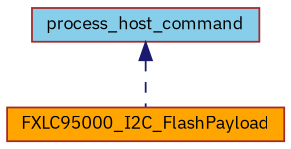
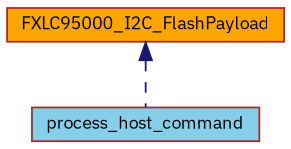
edge "FXLC95000_I2C_FlashPayload" -> "process_host_command": reversed
